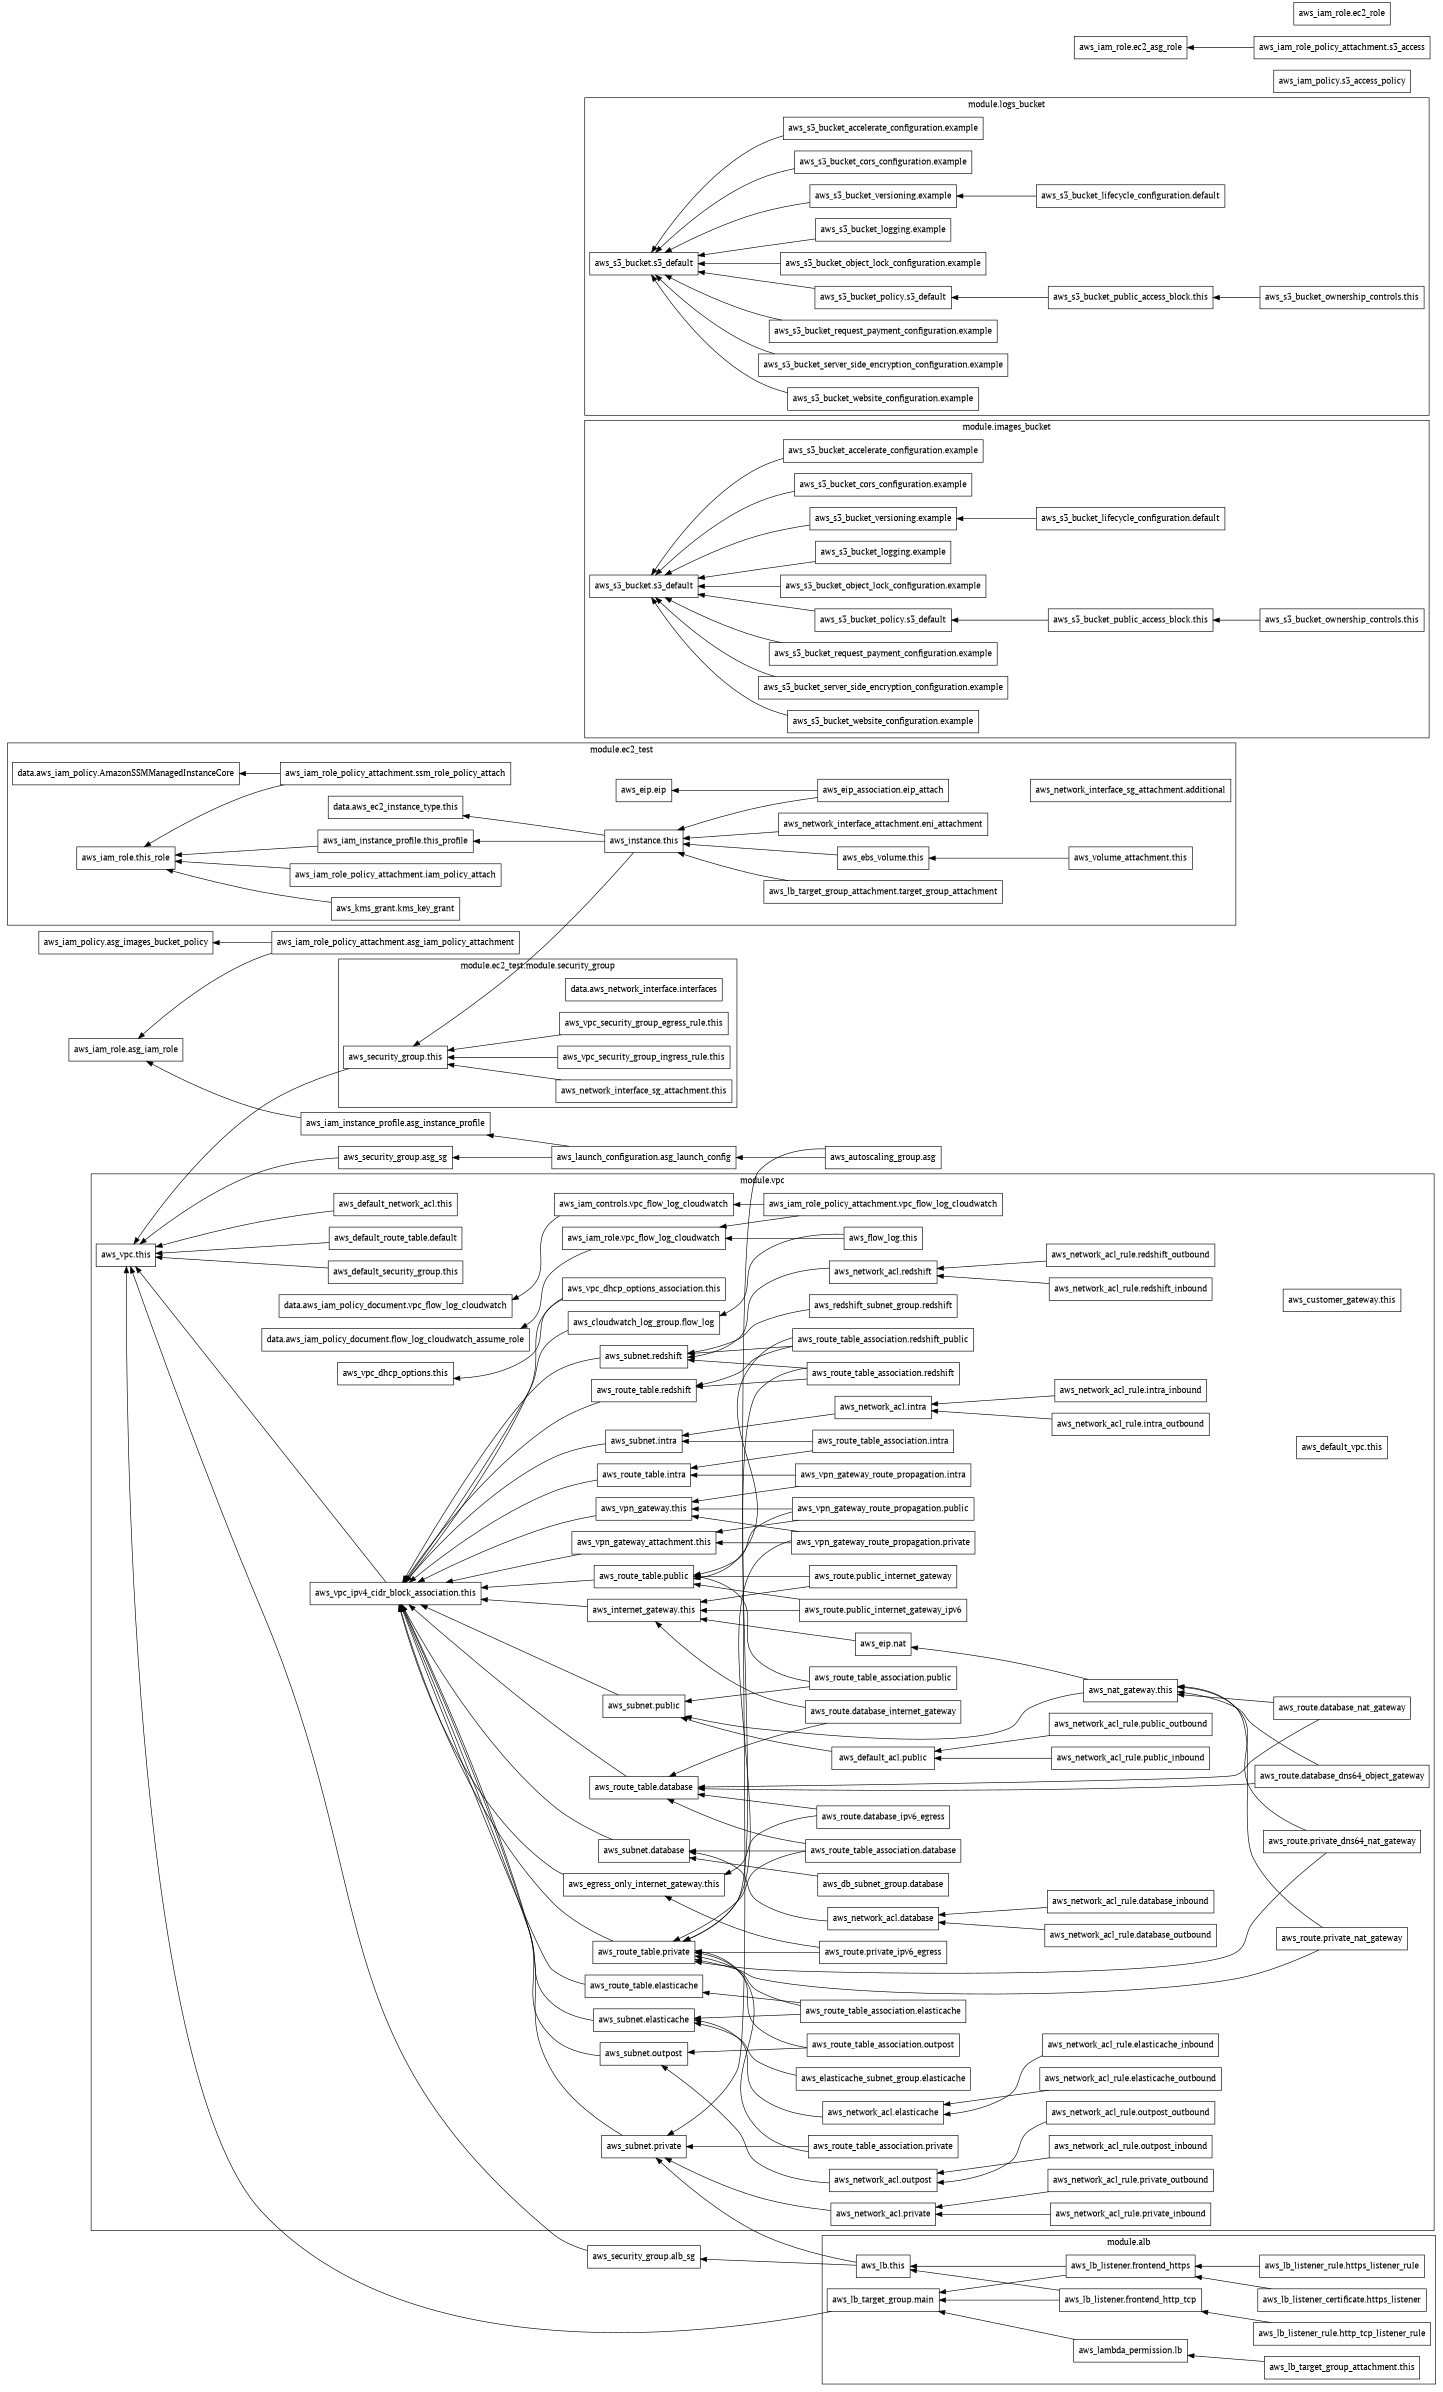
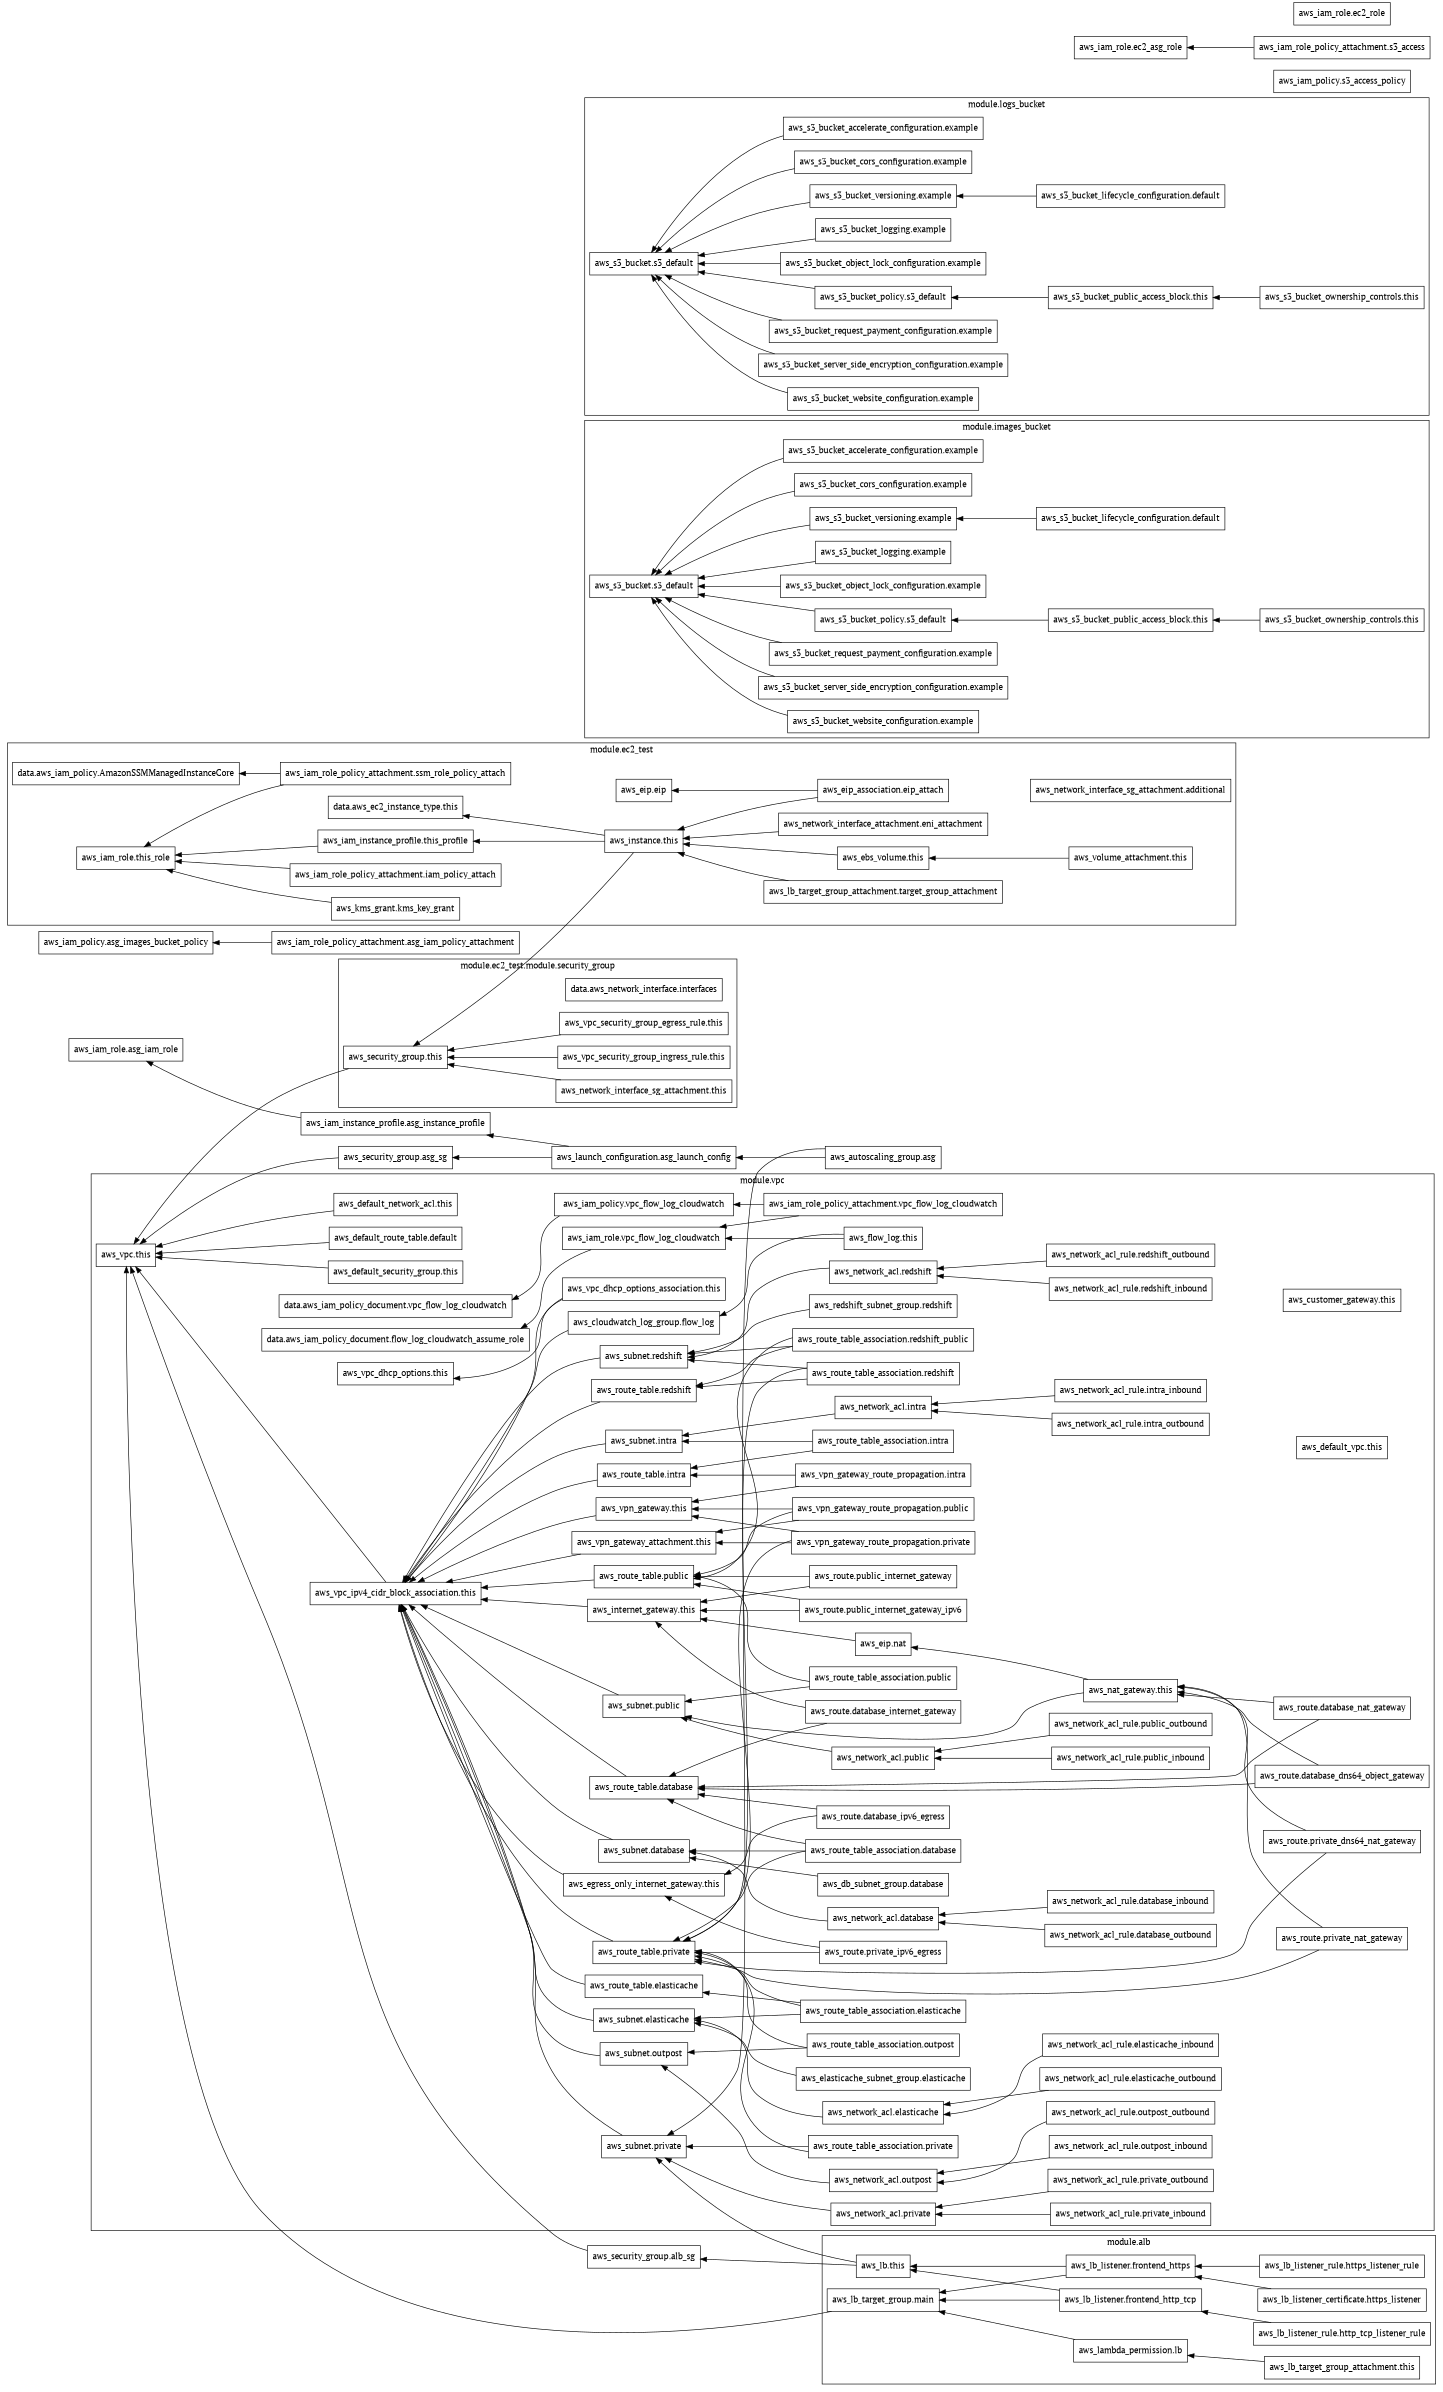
edge "aws_iam_role_policy_attachment.asg_iam_policy_attachment" -> "aws_iam_role.asg_iam_role": removed
node "aws_iam_controls.vpc_flow_log_cloudwatch": label "aws_iam_controls.vpc_flow_log_cloudwatch" -> "aws_iam_policy.vpc_flow_log_cloudwatch"
node "aws_default_acl.public": label "aws_default_acl.public" -> "aws_network_acl.public"
